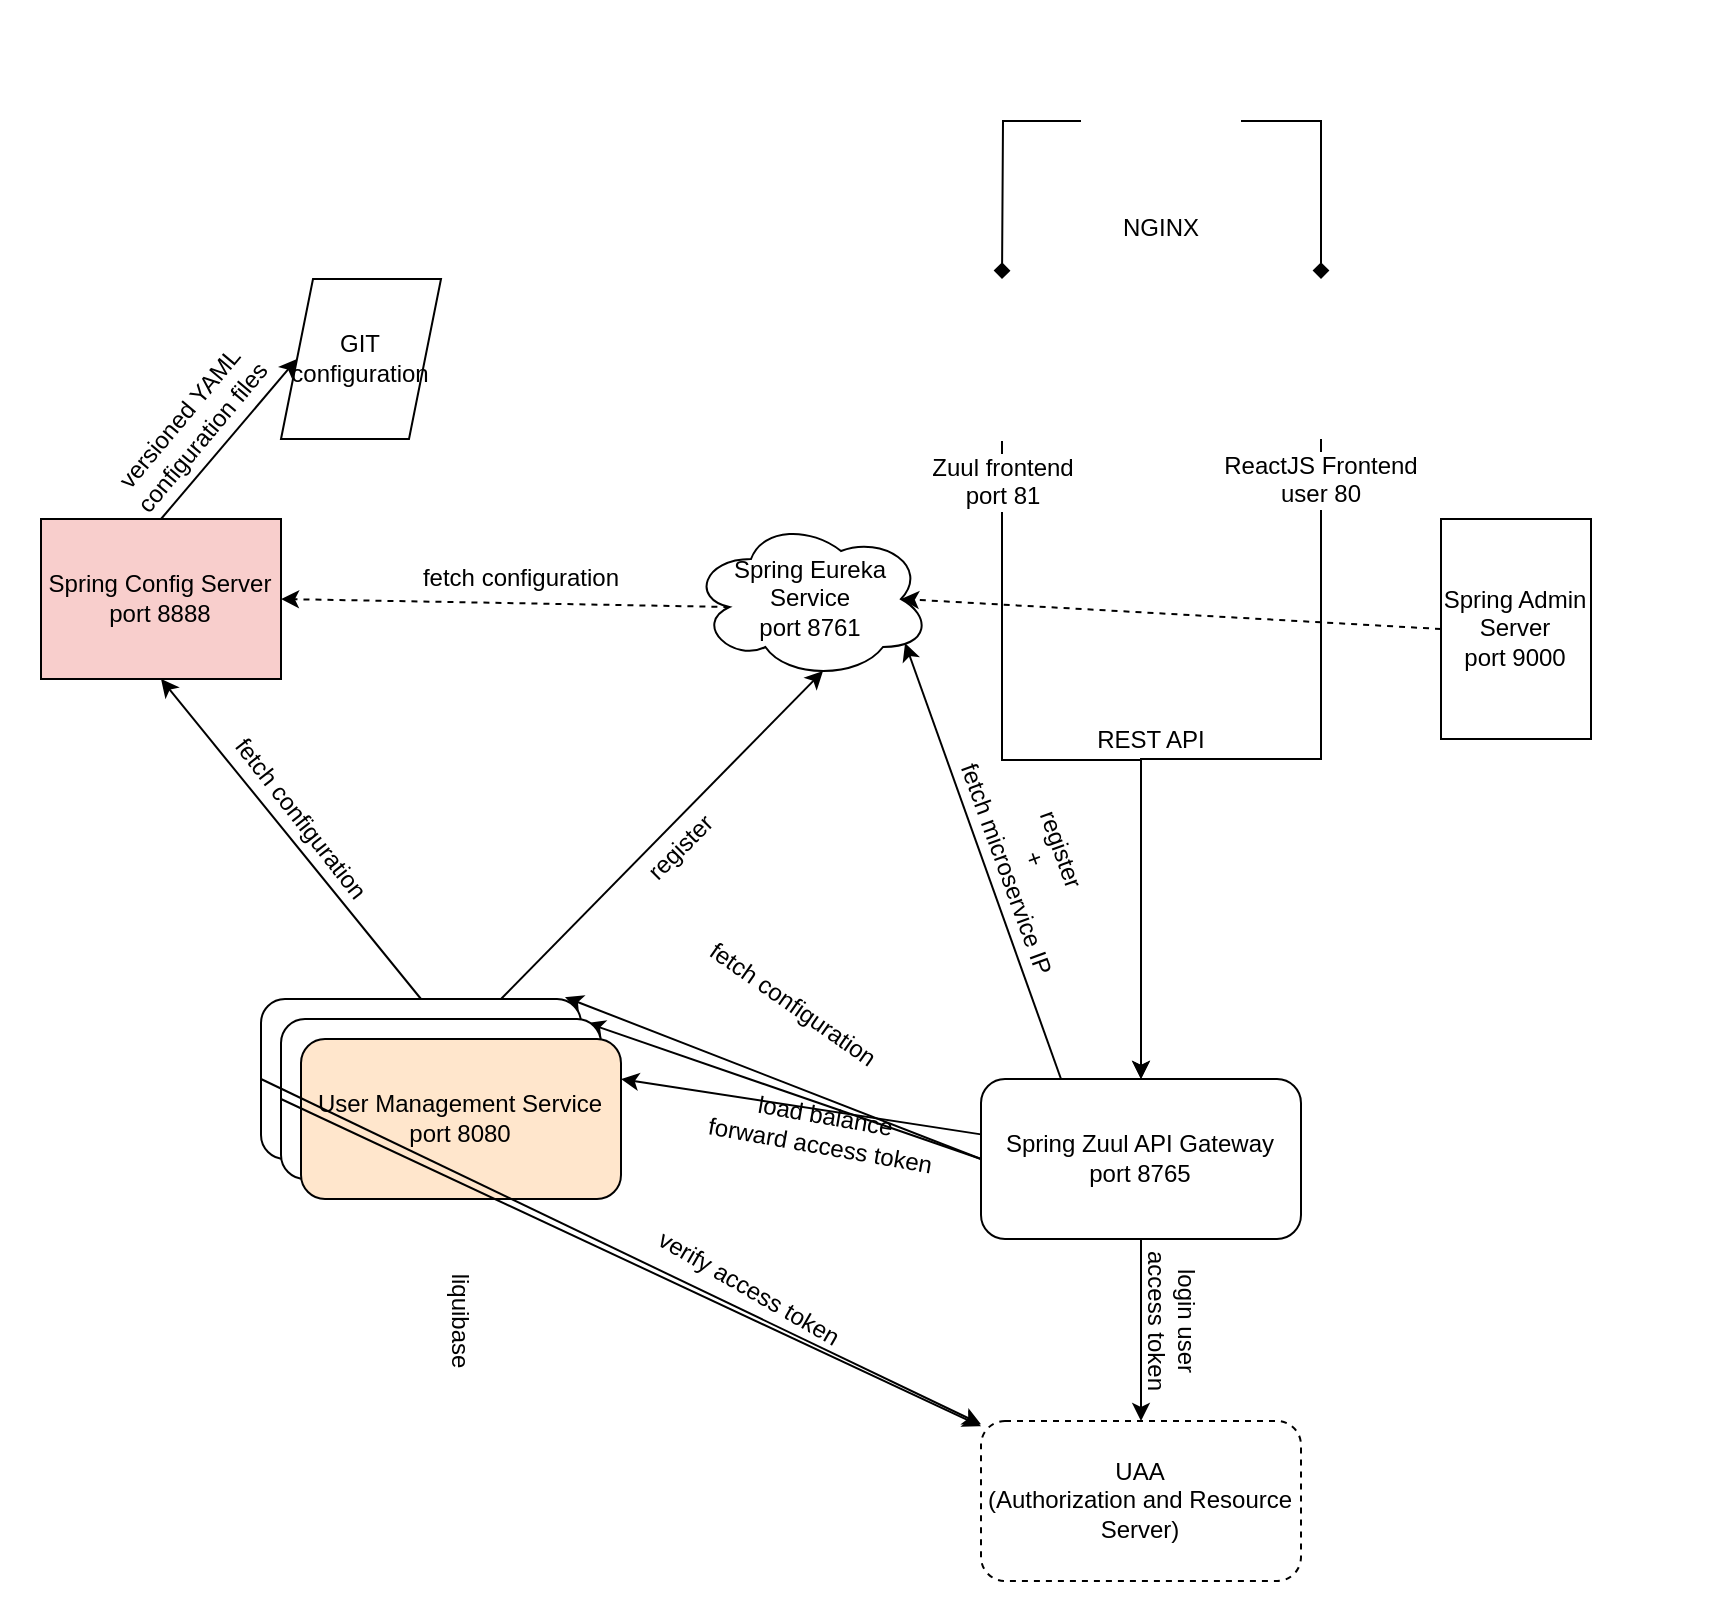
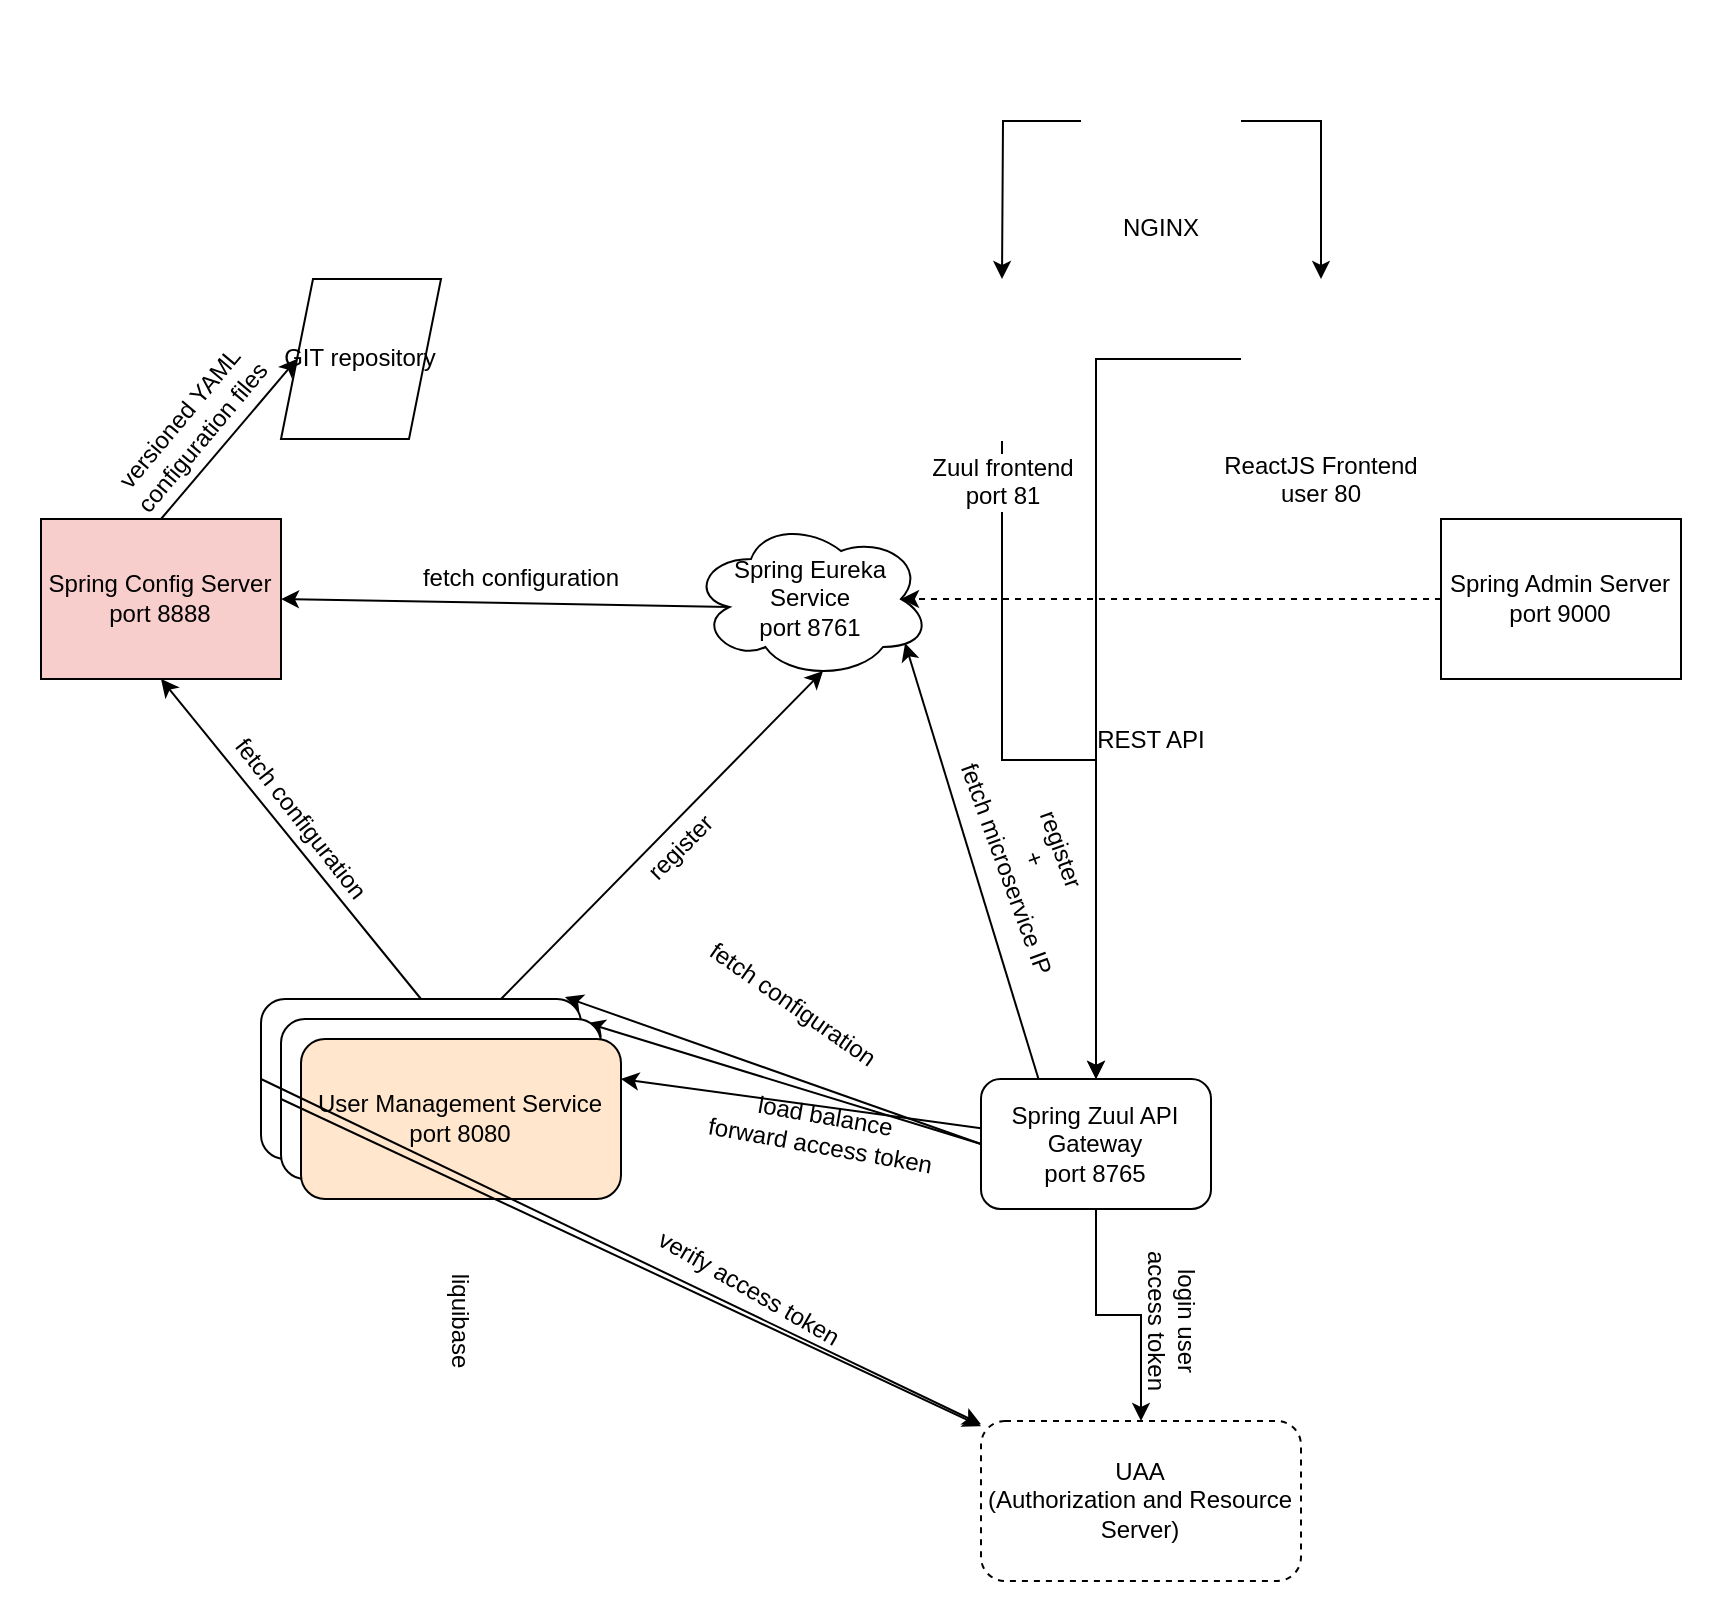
edge "NGINX" -> "Zuul frontend port 81": arrowhead diamond -> classic
edge "NGINX" -> "ReactJS Frontend user 80": arrowhead diamond -> classic
node "GIT configuration": label "GIT configuration" -> "GIT repository"
edge "Spring Eureka Service port 8761" -> "Spring Config Server port 8888": style dashed -> solid
node "Spring Admin Server port 9000": size 150x220 -> 240x160
node "Spring Zuul API Gateway port 8765": size 320x160 -> 230x130
